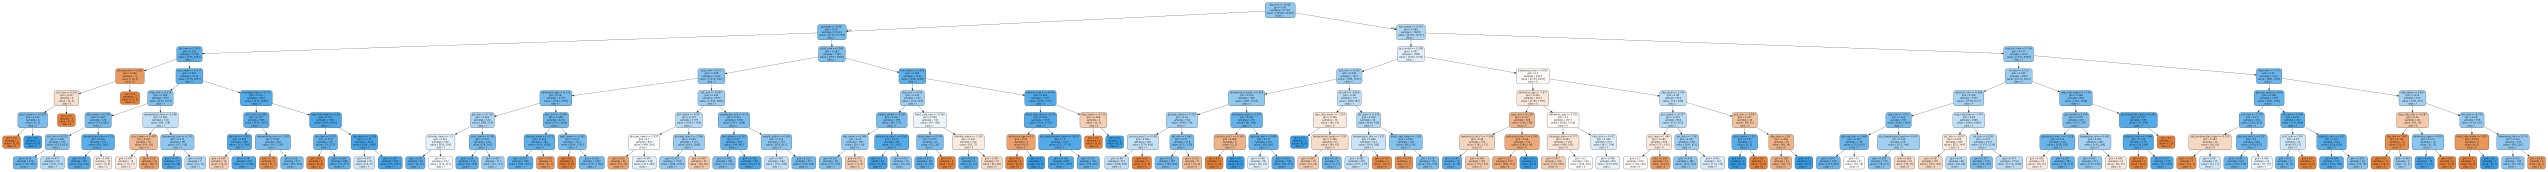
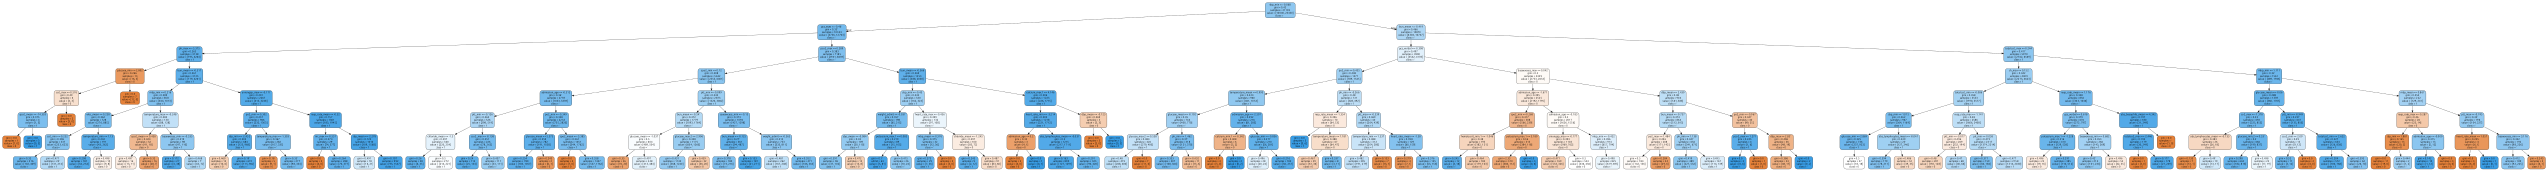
node "gini = 0.314 samples = 709 value = [219, 905] class = 1": removed
